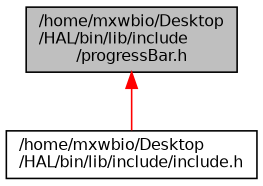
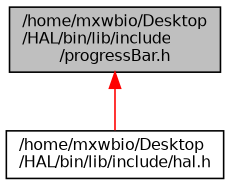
node "/home/mxwbio/Desktop /HAL/bin/lib/include/include.h": label "/home/mxwbio/Desktop /HAL/bin/lib/include/include.h" -> "/home/mxwbio/Desktop /HAL/bin/lib/include/hal.h"
